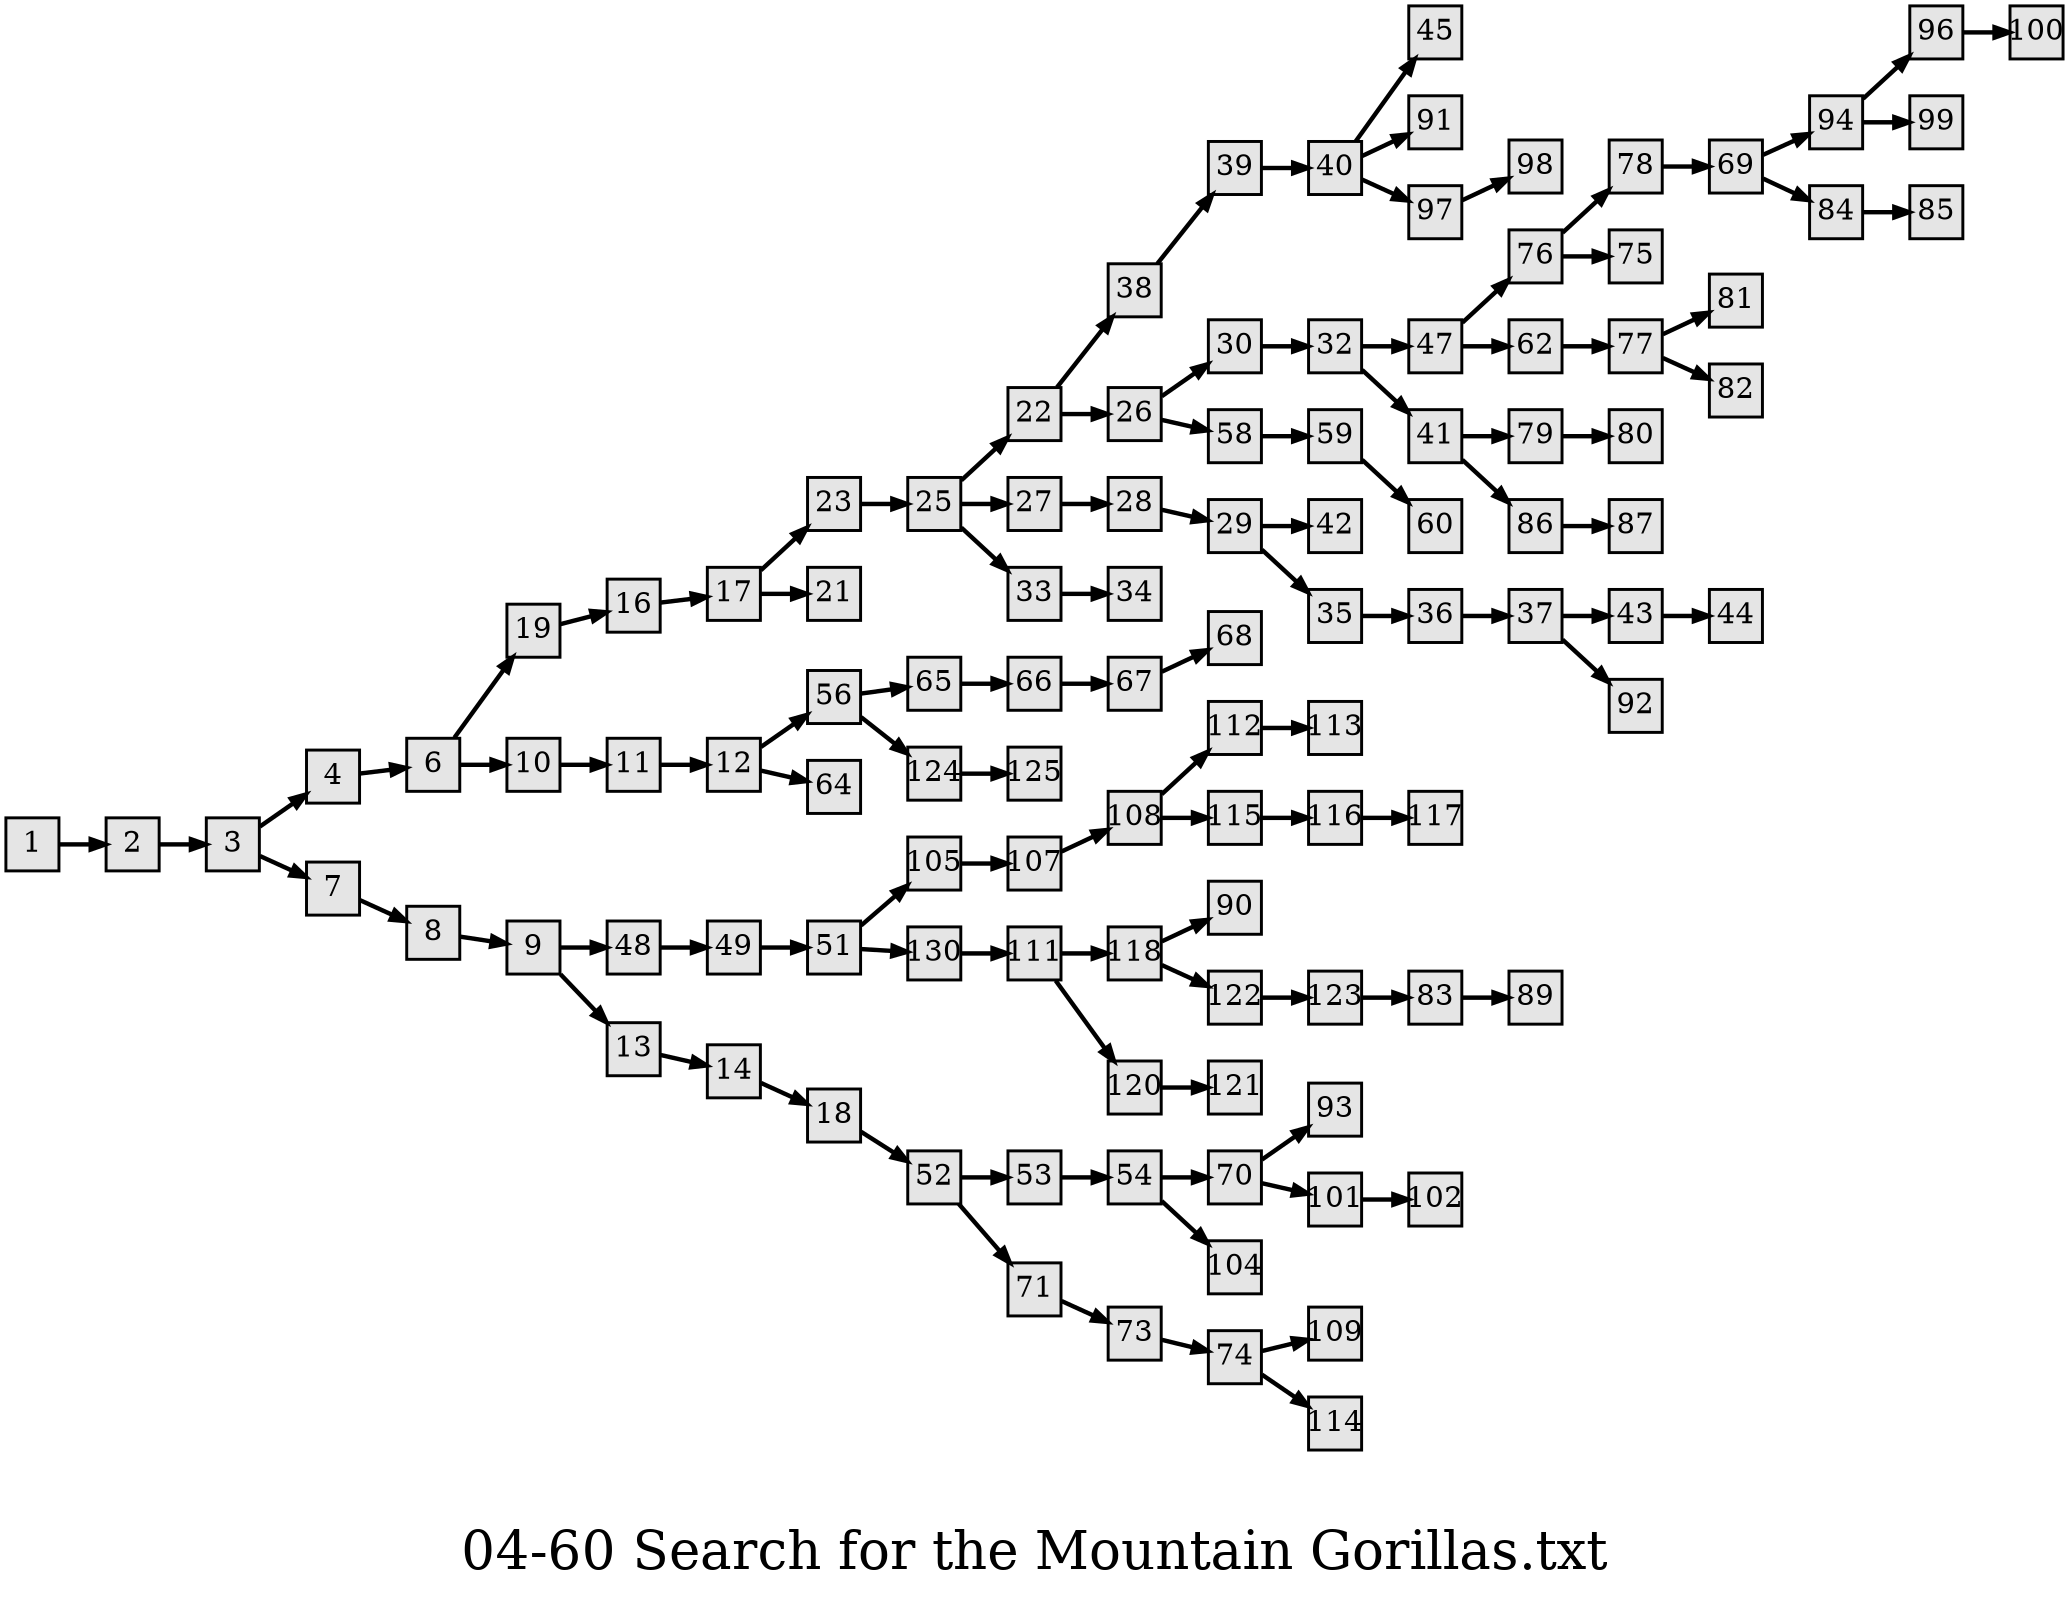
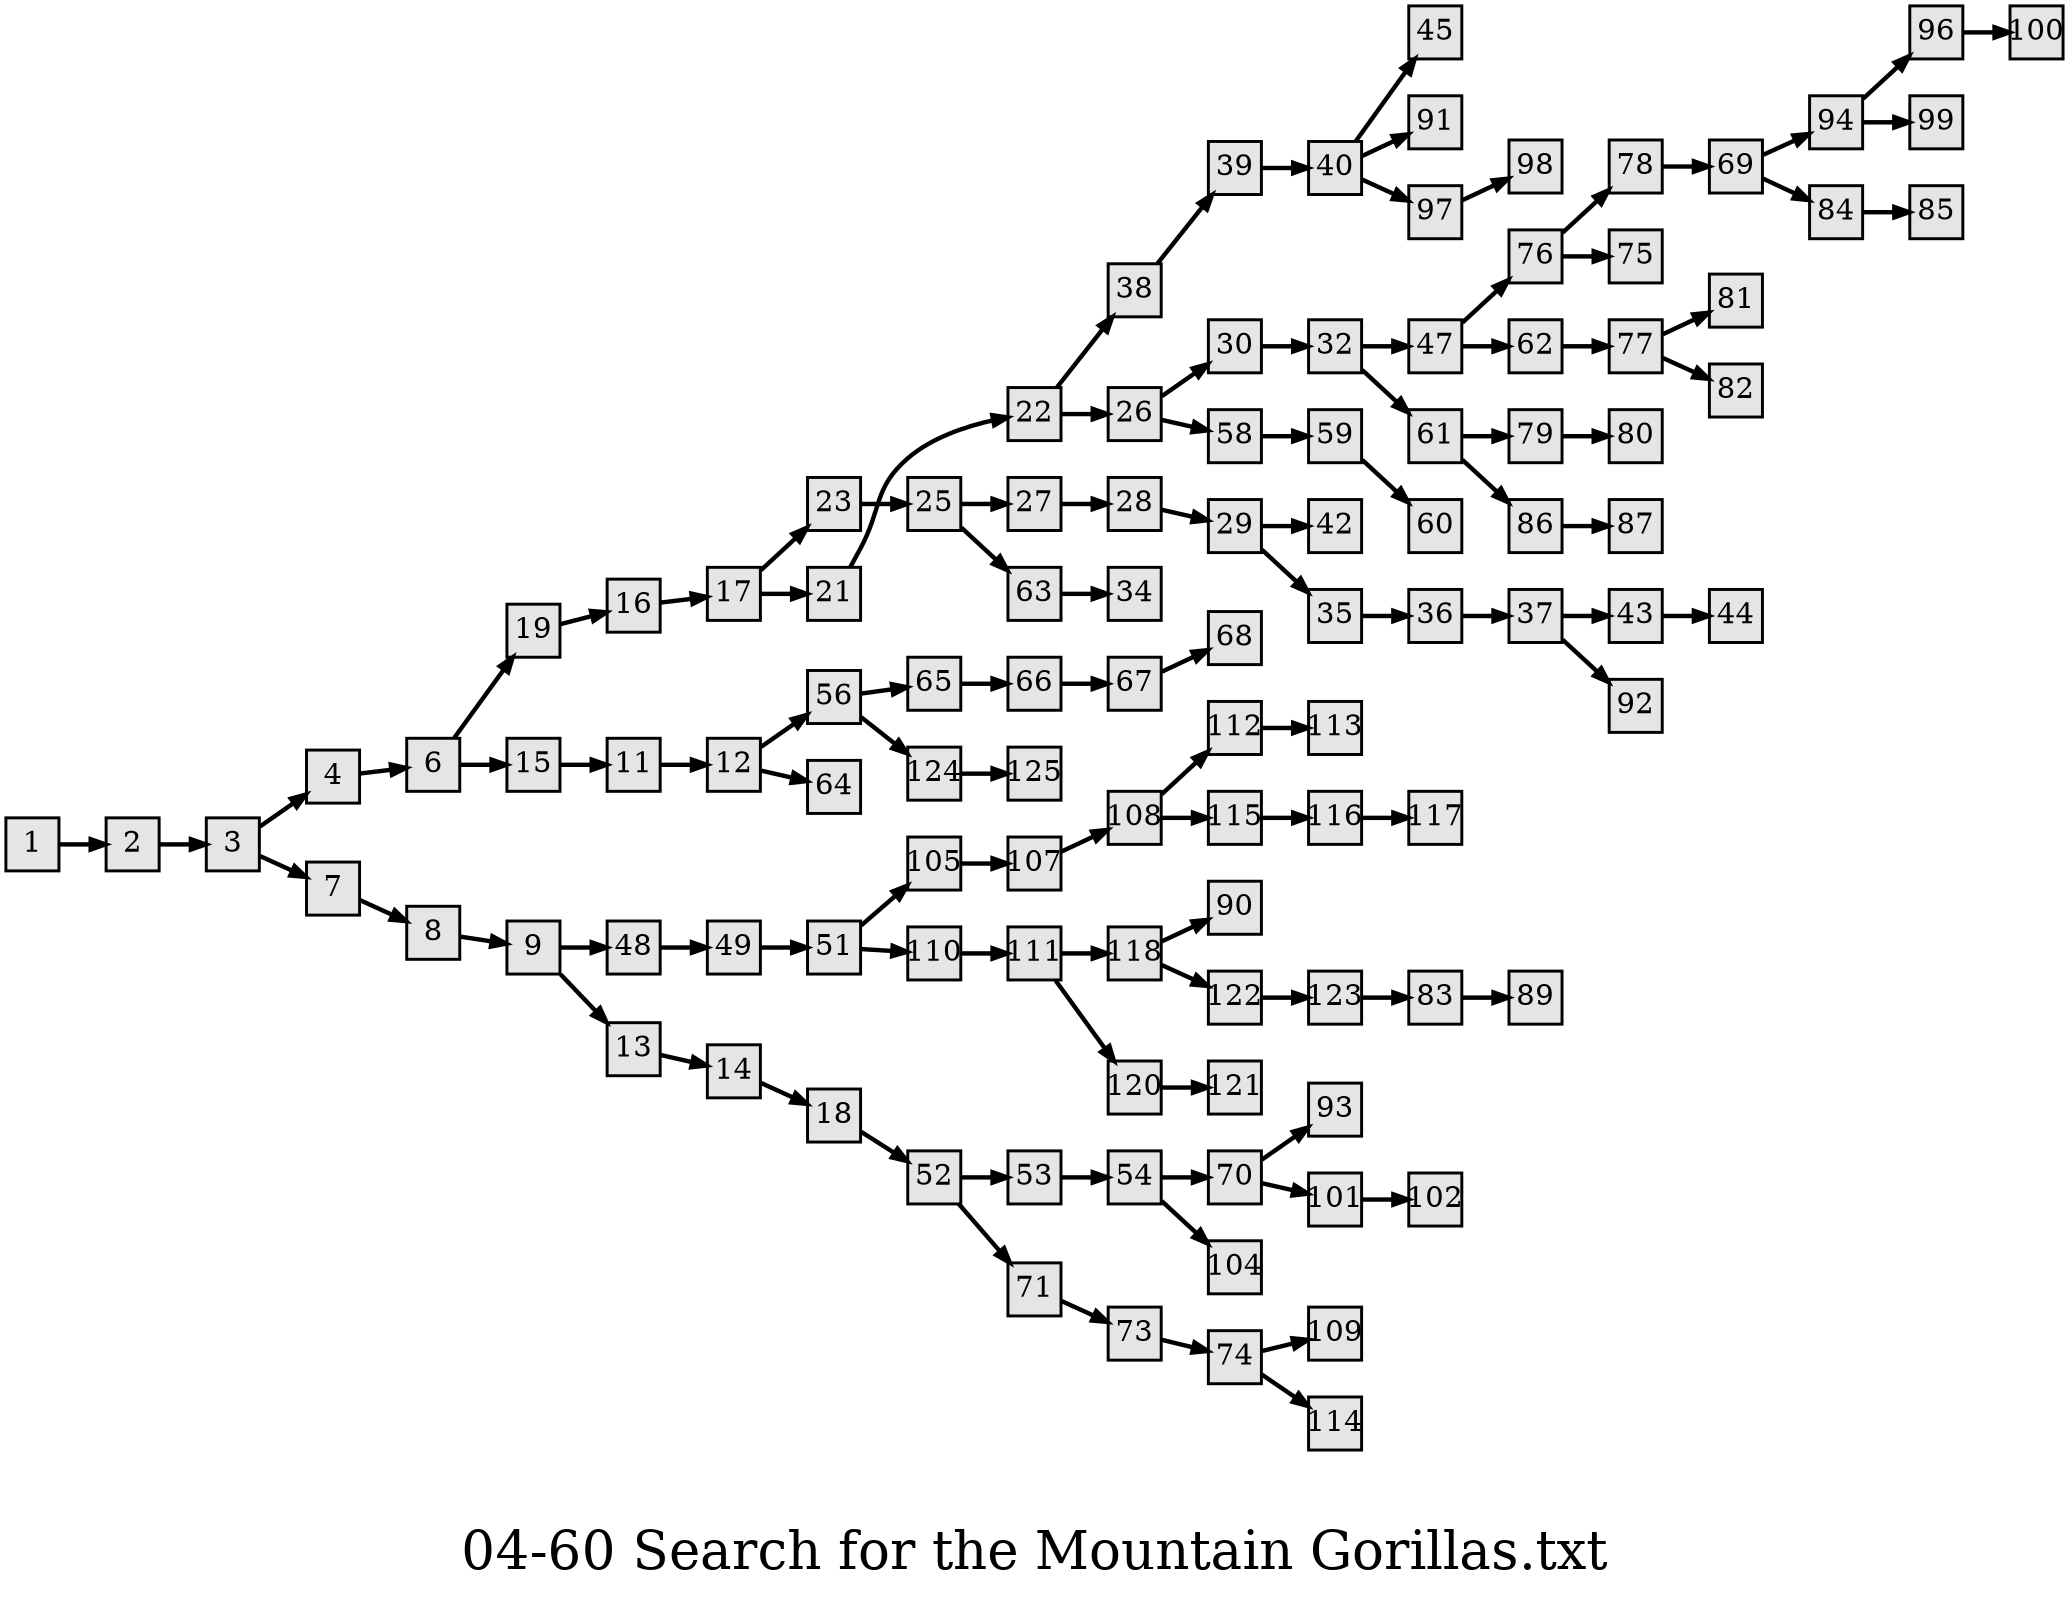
node "41": label "41" -> "61"
edge "25" -> "22": now "21" -> "22"
node "33": label "33" -> "63"
node "10": label "10" -> "15"
node "130": label "130" -> "110"
